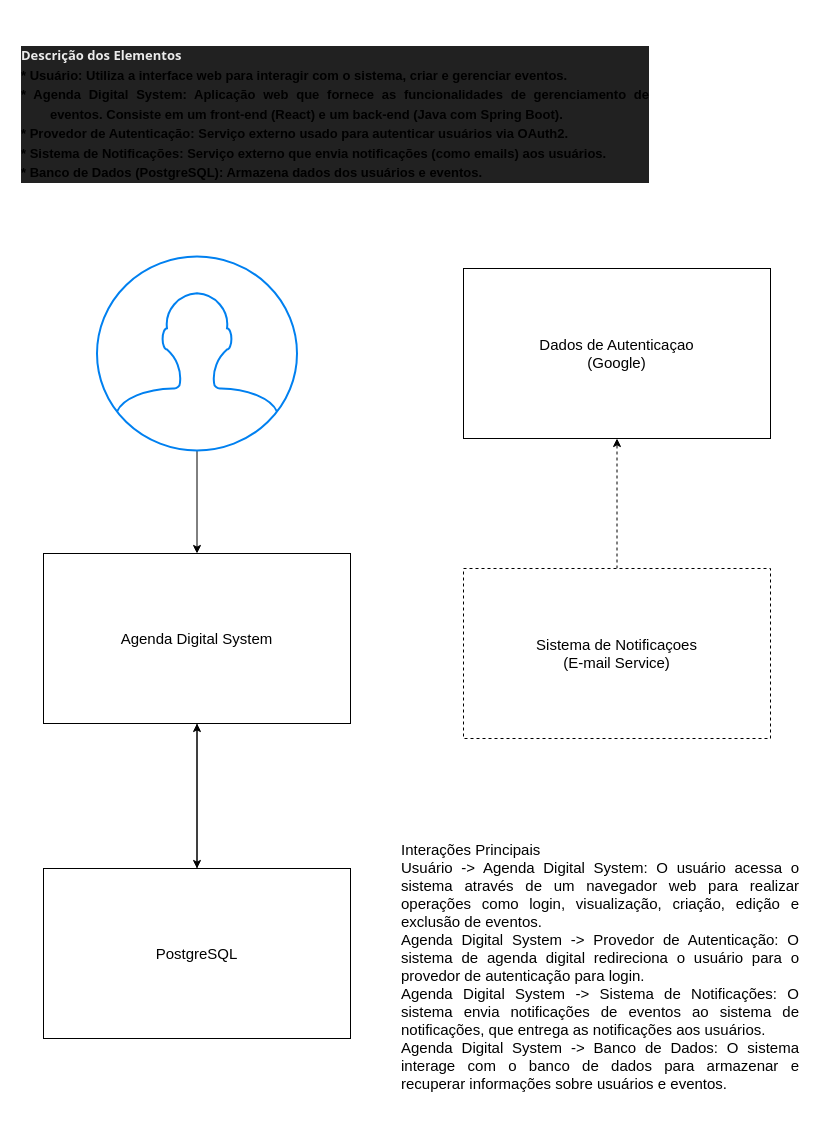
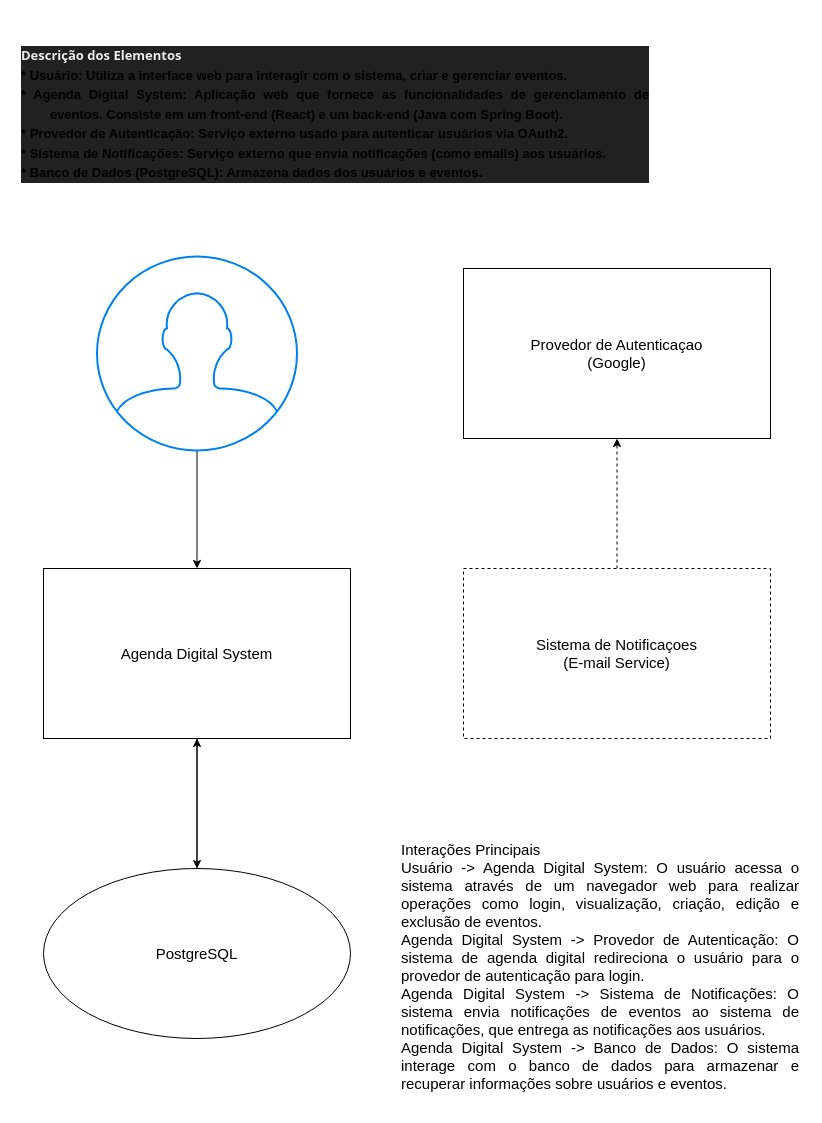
node "Dados de Autenticaçao (Google)": label "Dados de Autenticaçao (Google)" -> "Provedor de Autenticaçao (Google)"
node "Agenda Digital System": moved (197, 639) -> (197, 654)
node "PostgreSQL": shape rectangle -> ellipse
